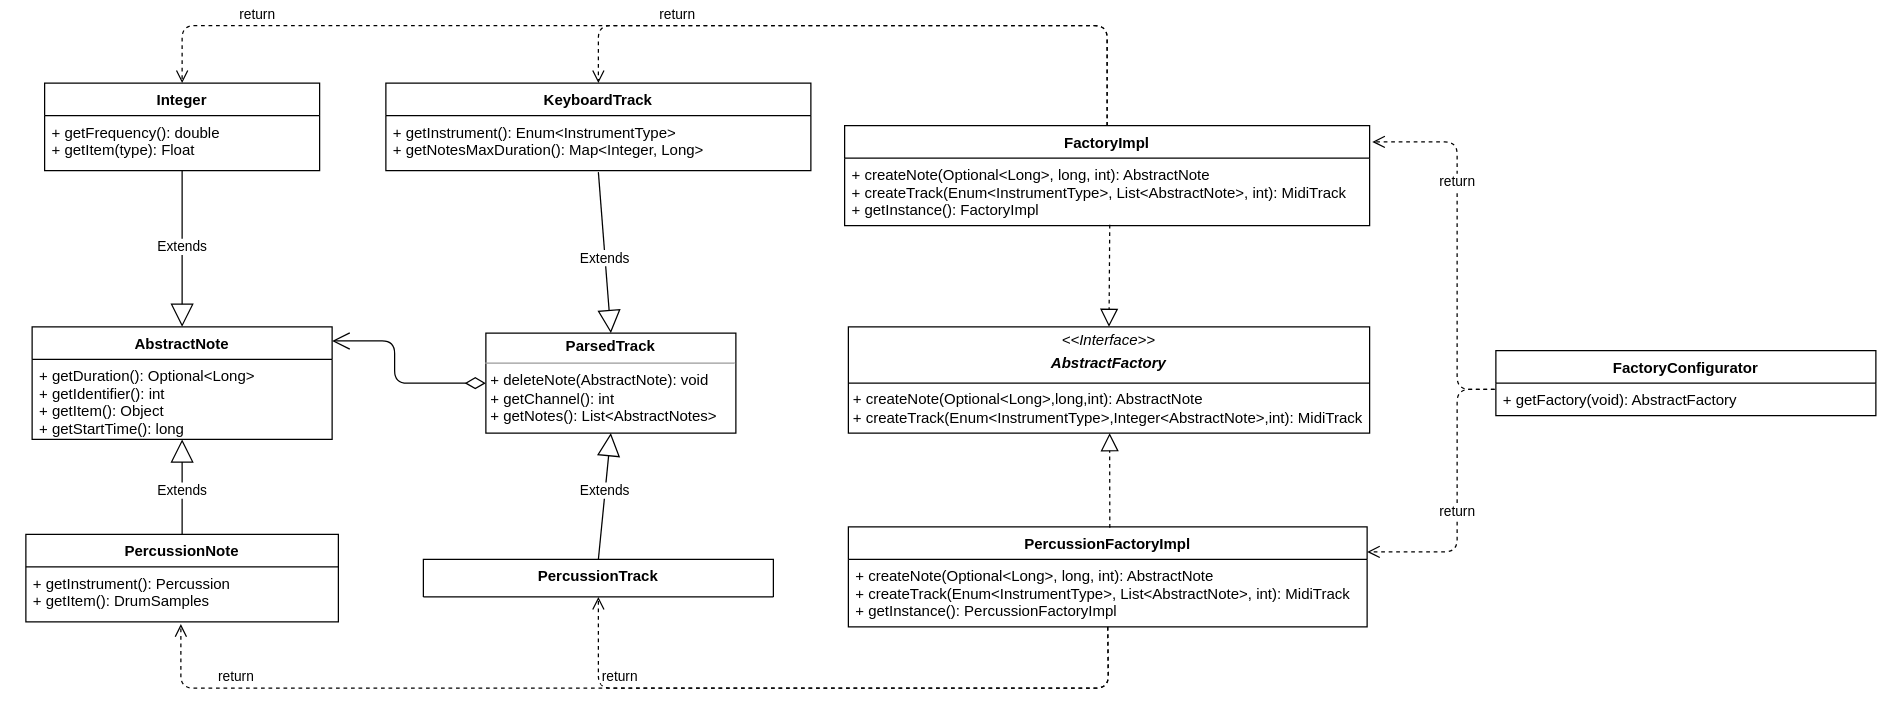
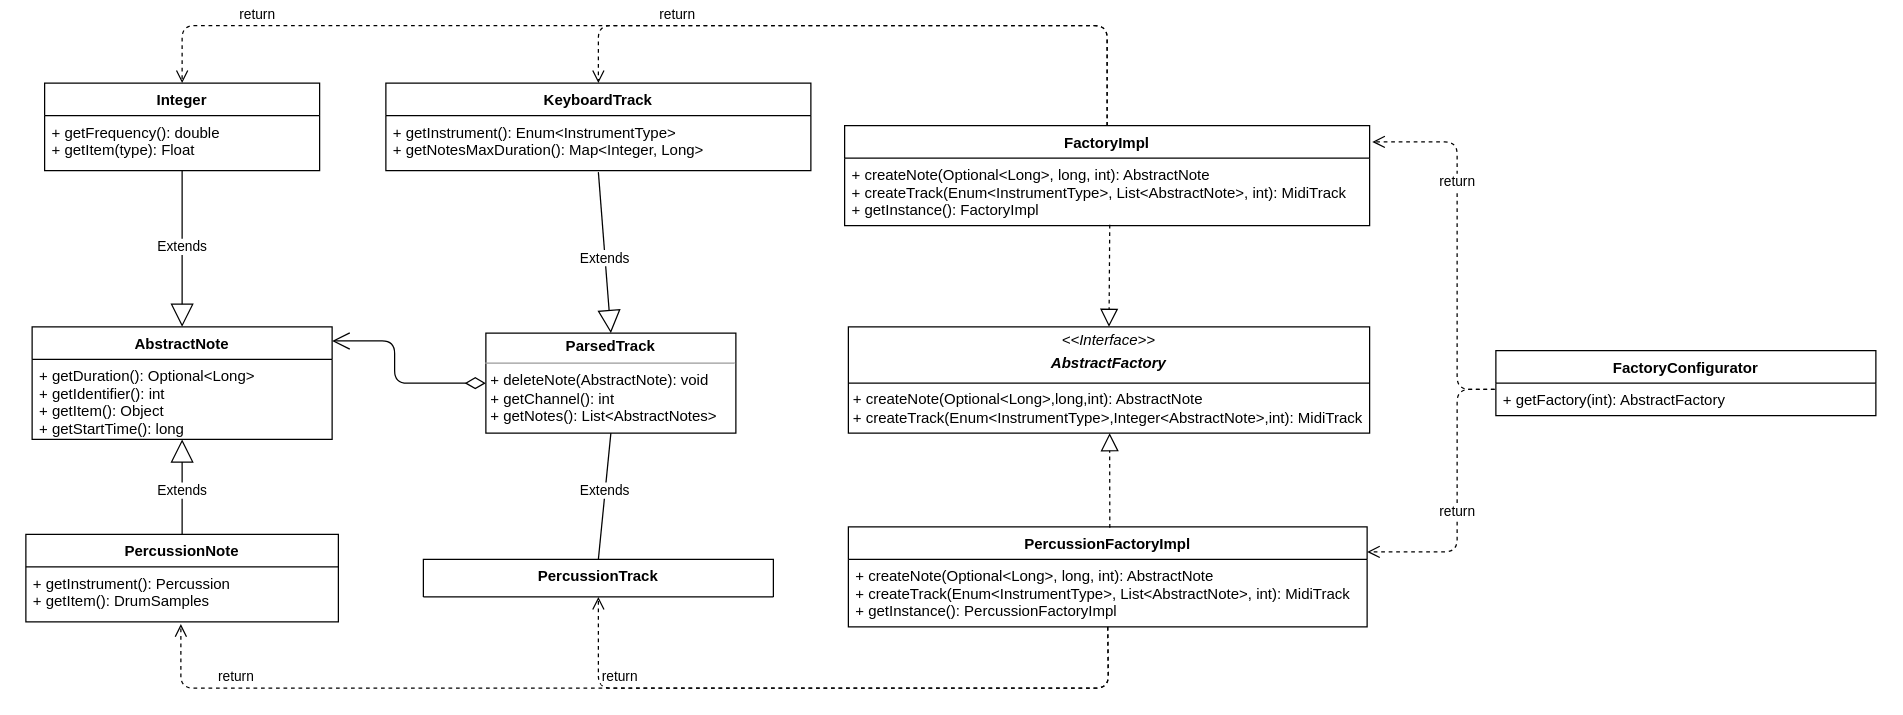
node "+ getFactory(void): AbstractFactory": label "+ getFactory(void): AbstractFactory" -> "+ getFactory(int): AbstractFactory"
edge "PercussionTrack" -> "ParsedTrack + deleteNote(AbstractNote): void + getChannel(): int + getNotes(): List<AbstractNotes>": arrowhead block -> none
